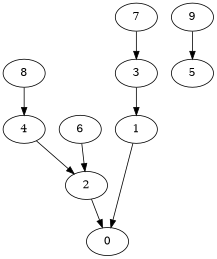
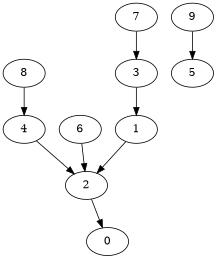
edge "1" -> "0": now "1" -> "2"
